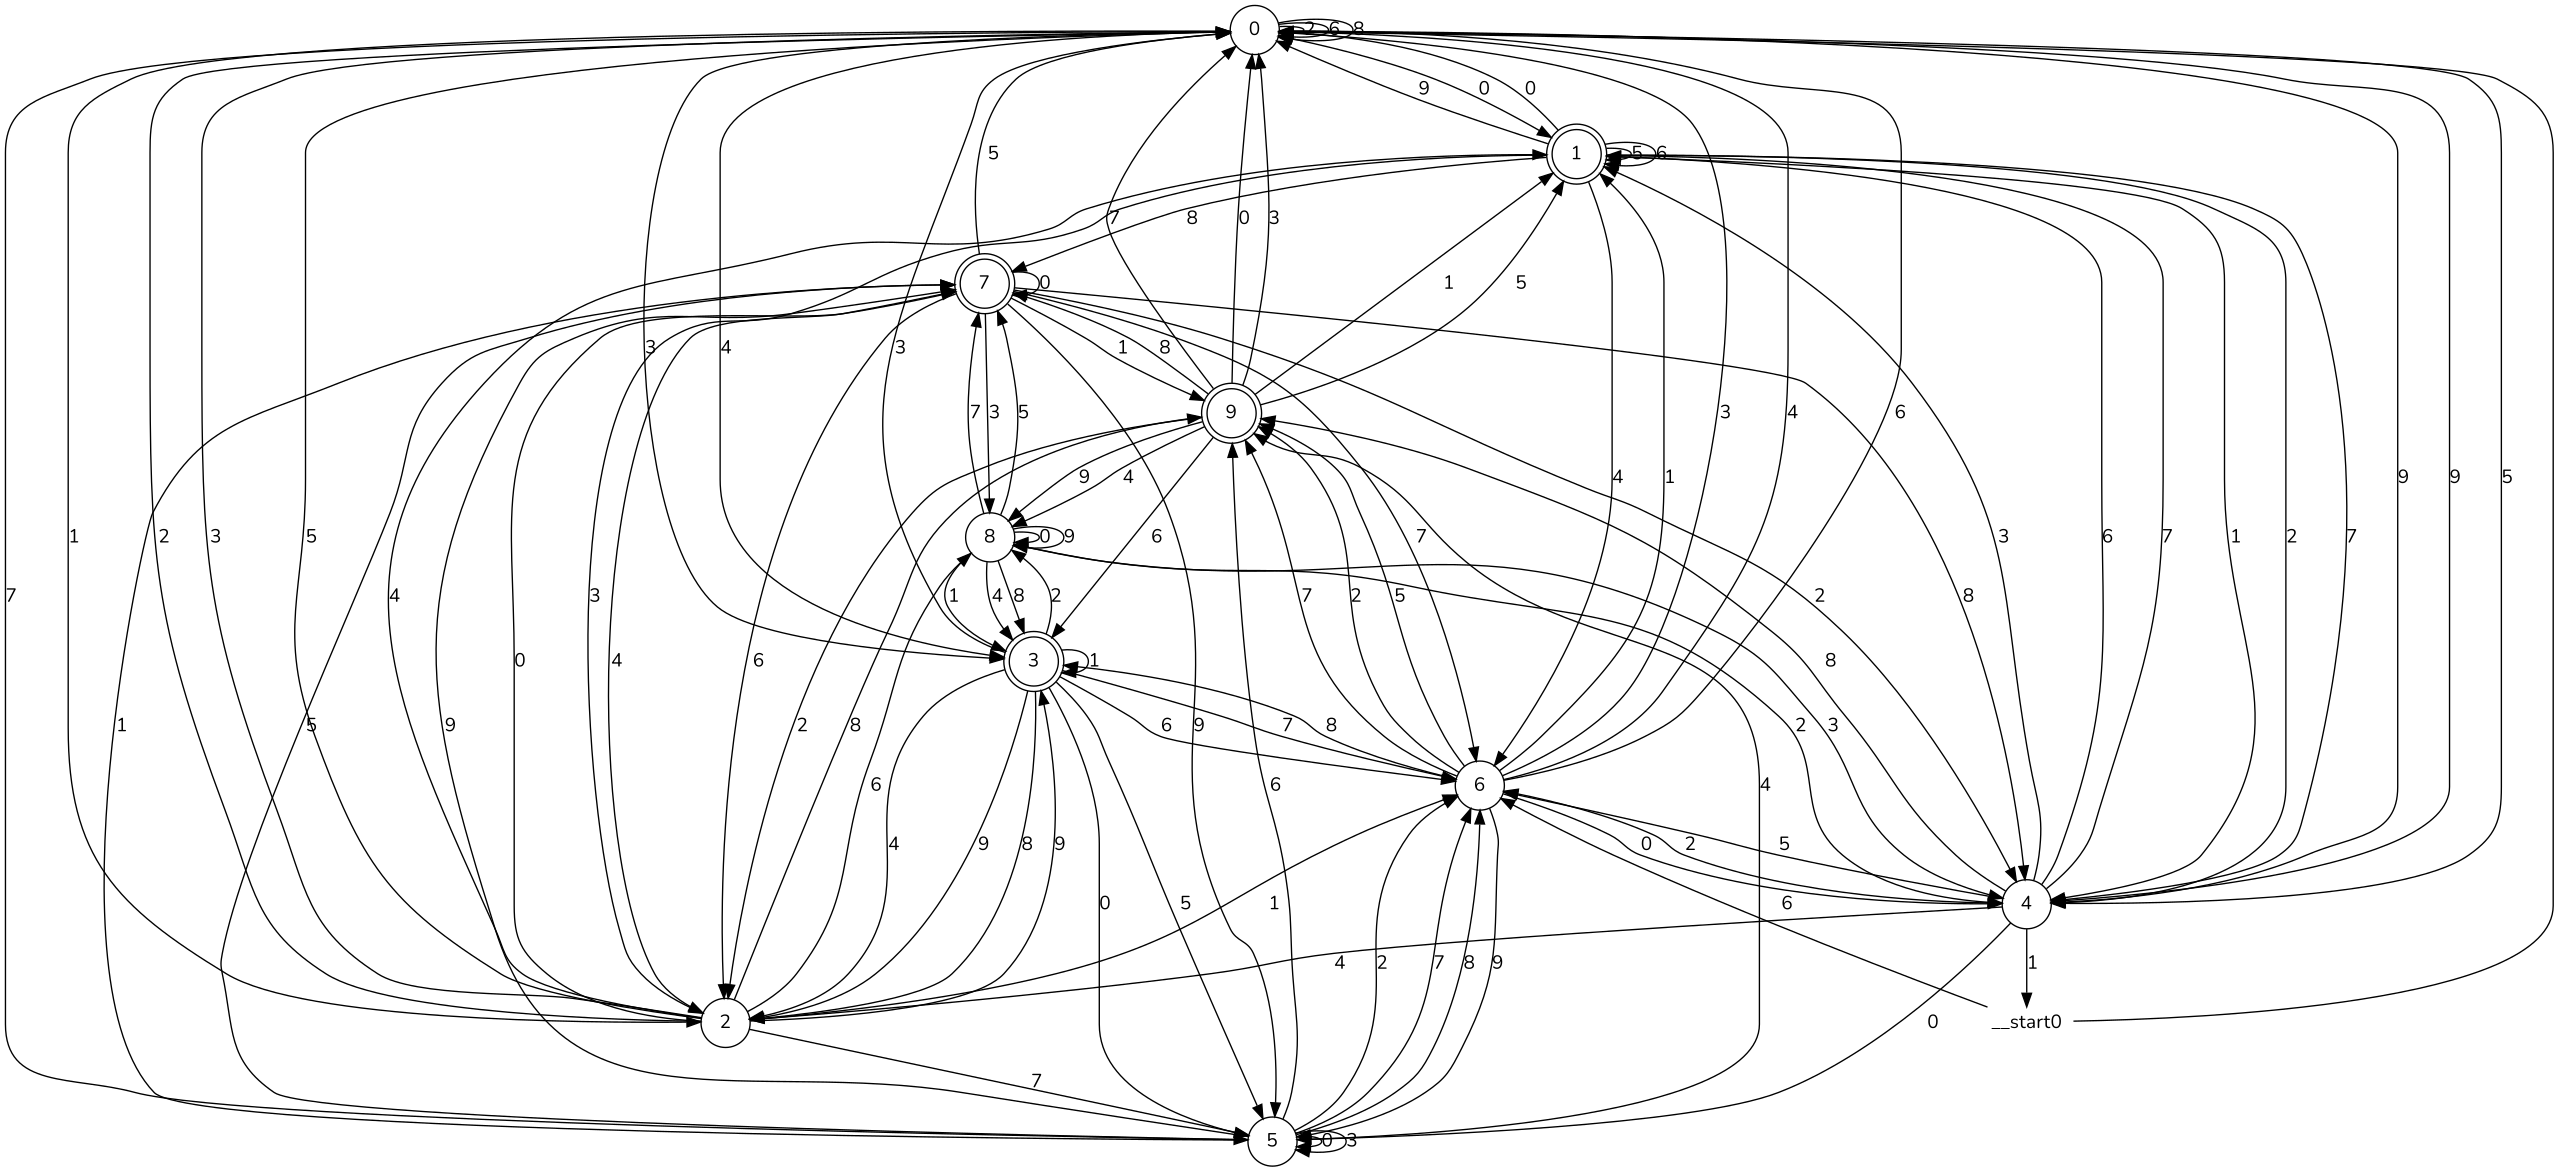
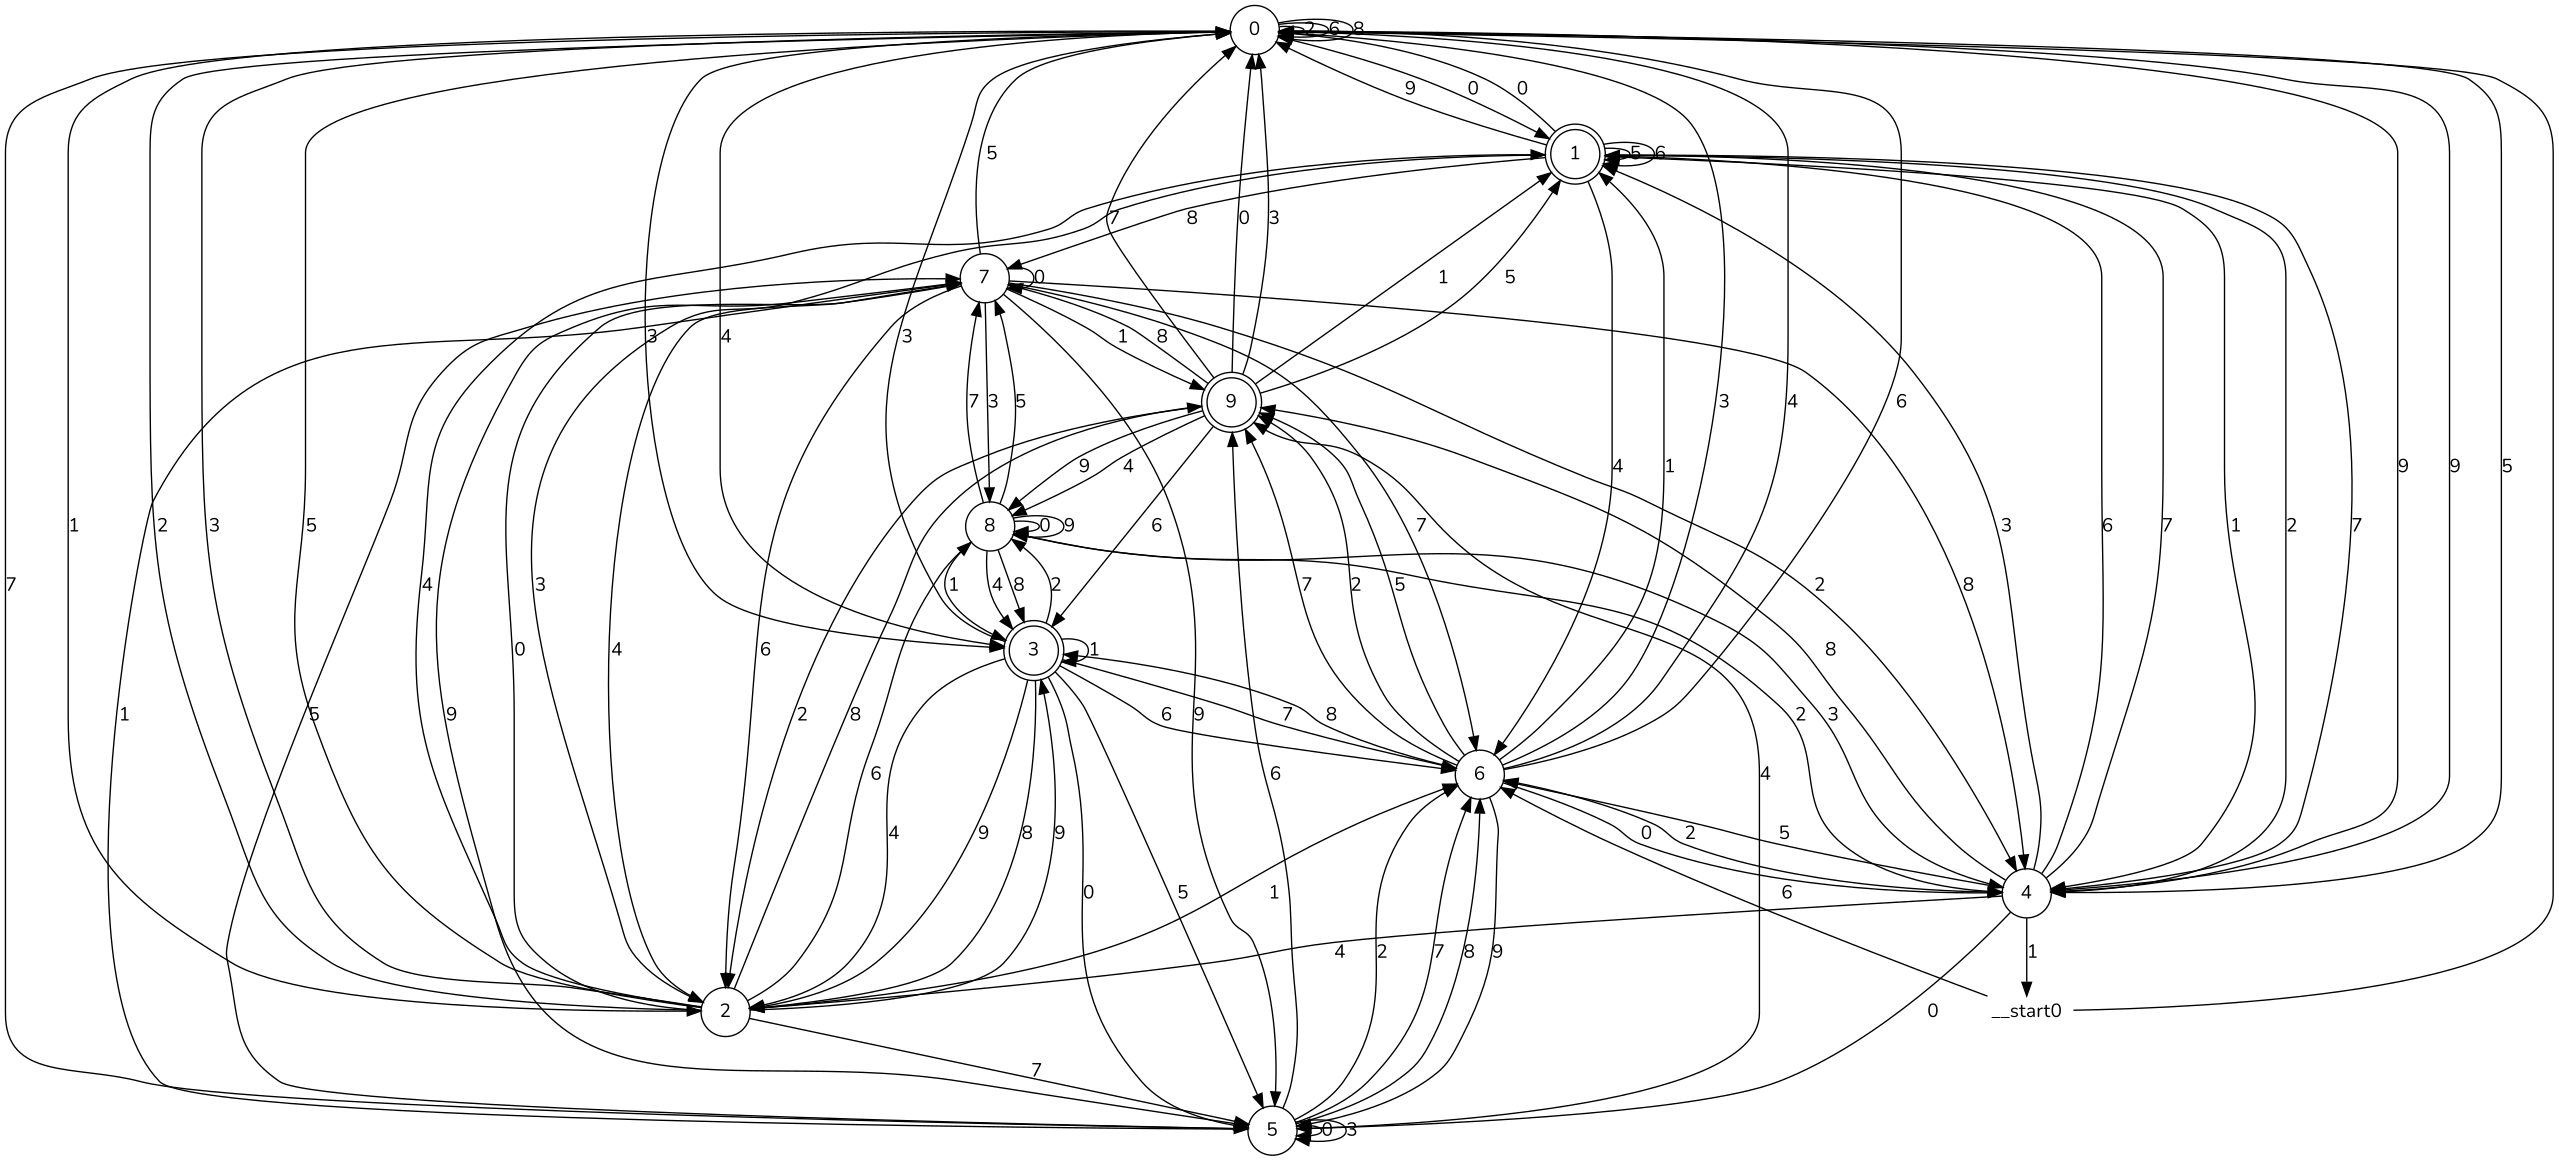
node "7": shape doublecircle -> circle
